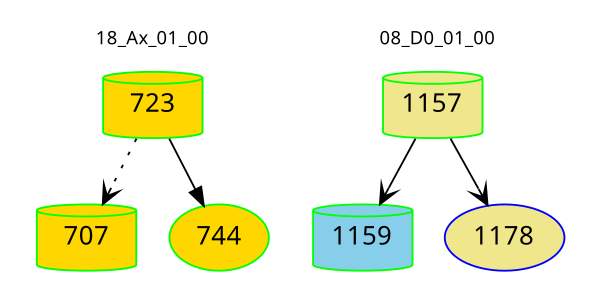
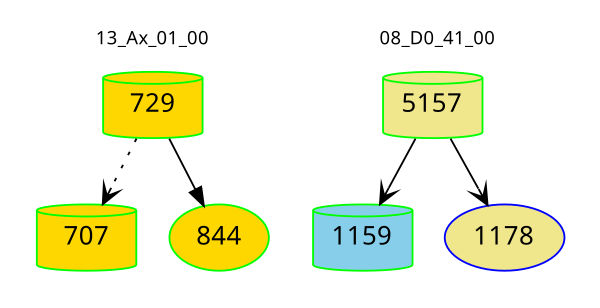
cluster "18_Ax_01_00": label "18_Ax_01_00" -> "13_Ax_01_00"
cluster "08_D0_01_00": label "08_D0_01_00" -> "08_D0_41_00"
node "723": label "723" -> "729"
node "1157": label "1157" -> "5157"
node "744": label "744" -> "844"
